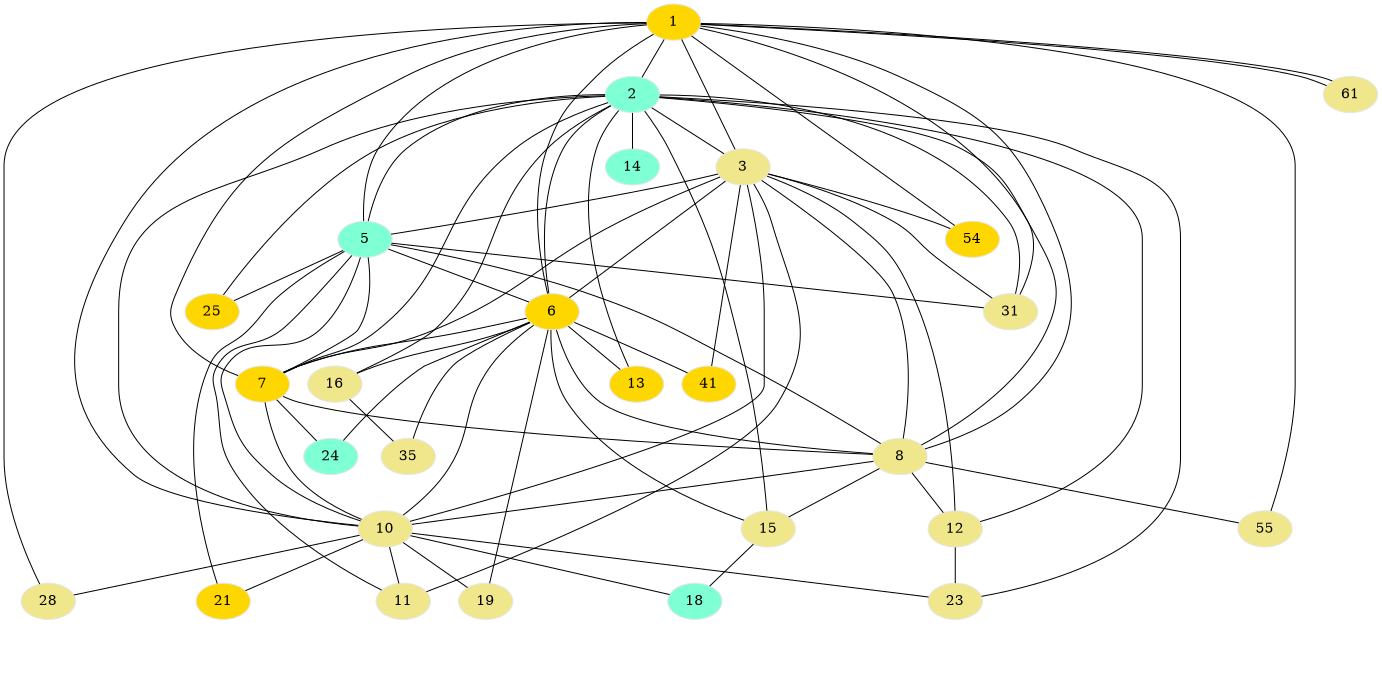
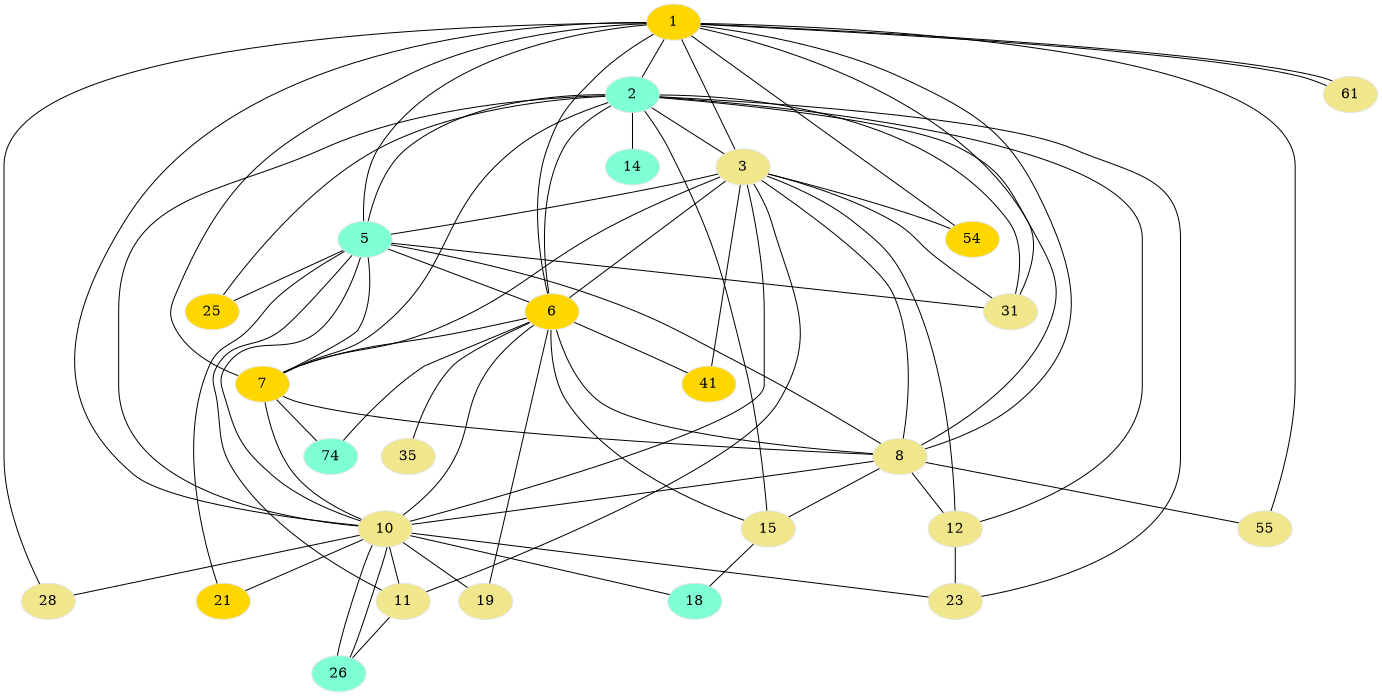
node "16": removed
node "13": removed
node "24": label "24" -> "74"
node "26": added
